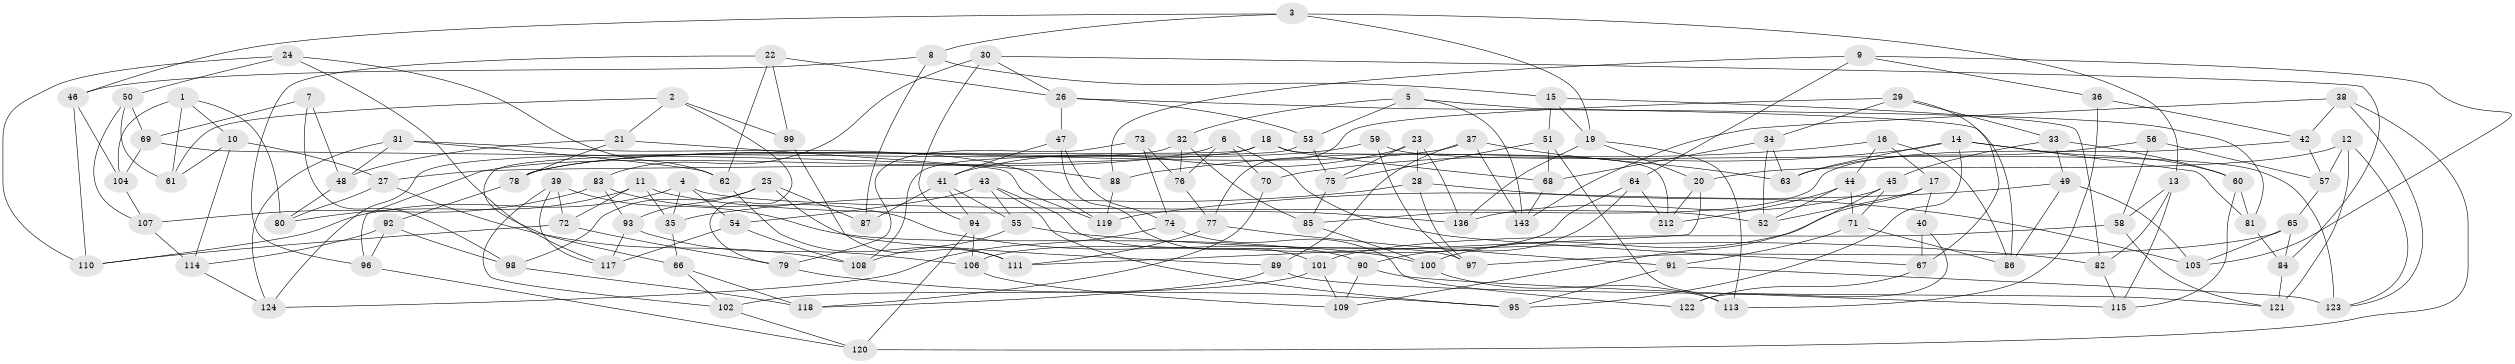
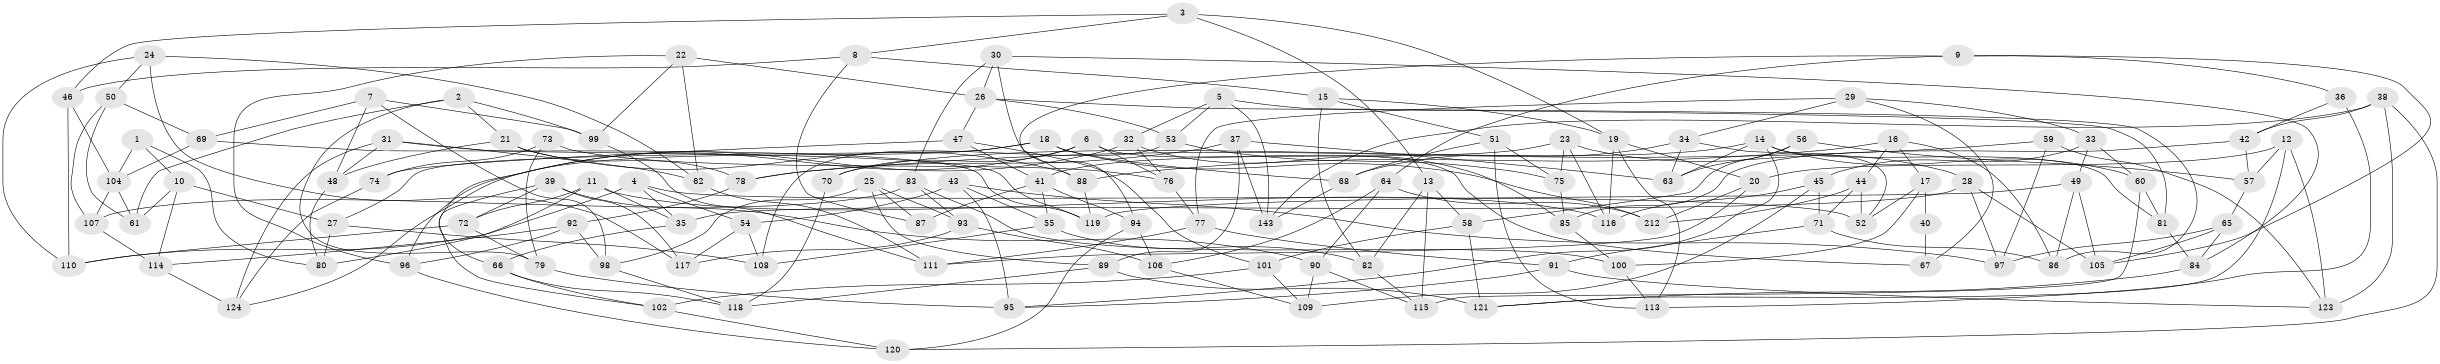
edge "7" -- "99": added
edge "1" -- "61": now "104" -- "61"
node "136": label "136" -> "116"
node "122": removed
